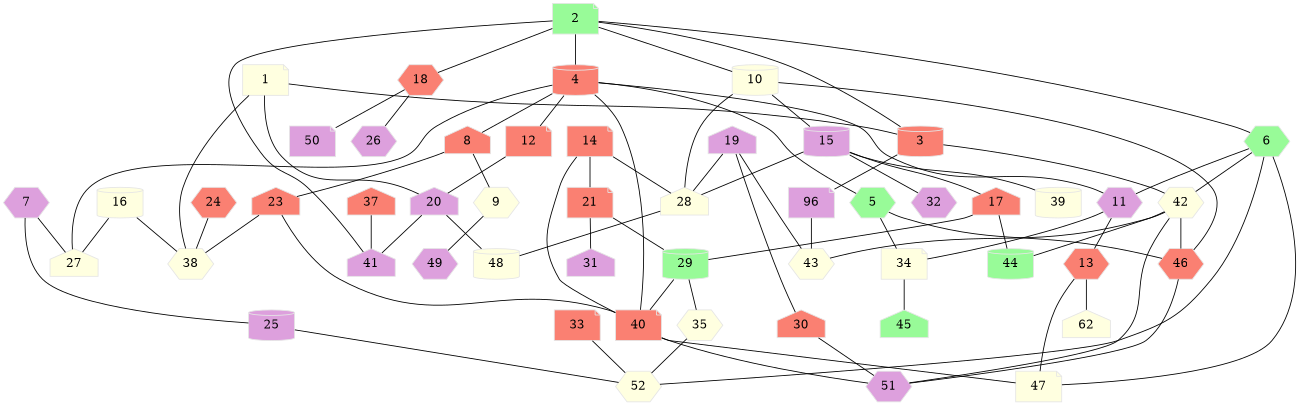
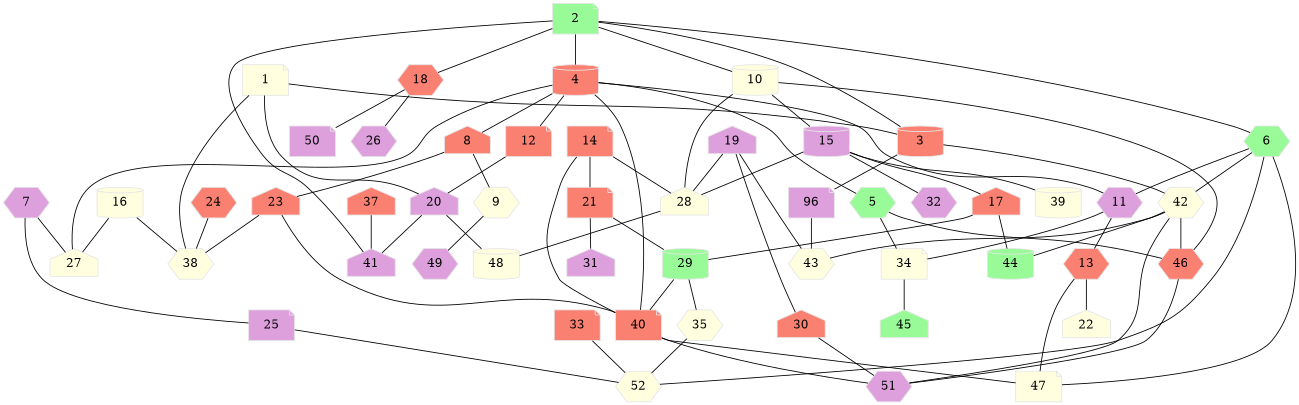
node "25": shape cylinder -> note
node "62": label "62" -> "22"
